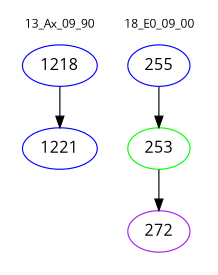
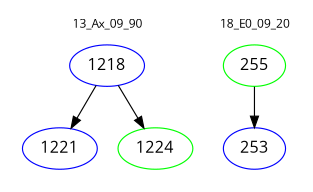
cluster "18_E0_09_00": label "18_E0_09_00" -> "18_E0_09_20"
node "255": color blue -> green
node "1224": added
node "253": color green -> blue
node "272": removed
